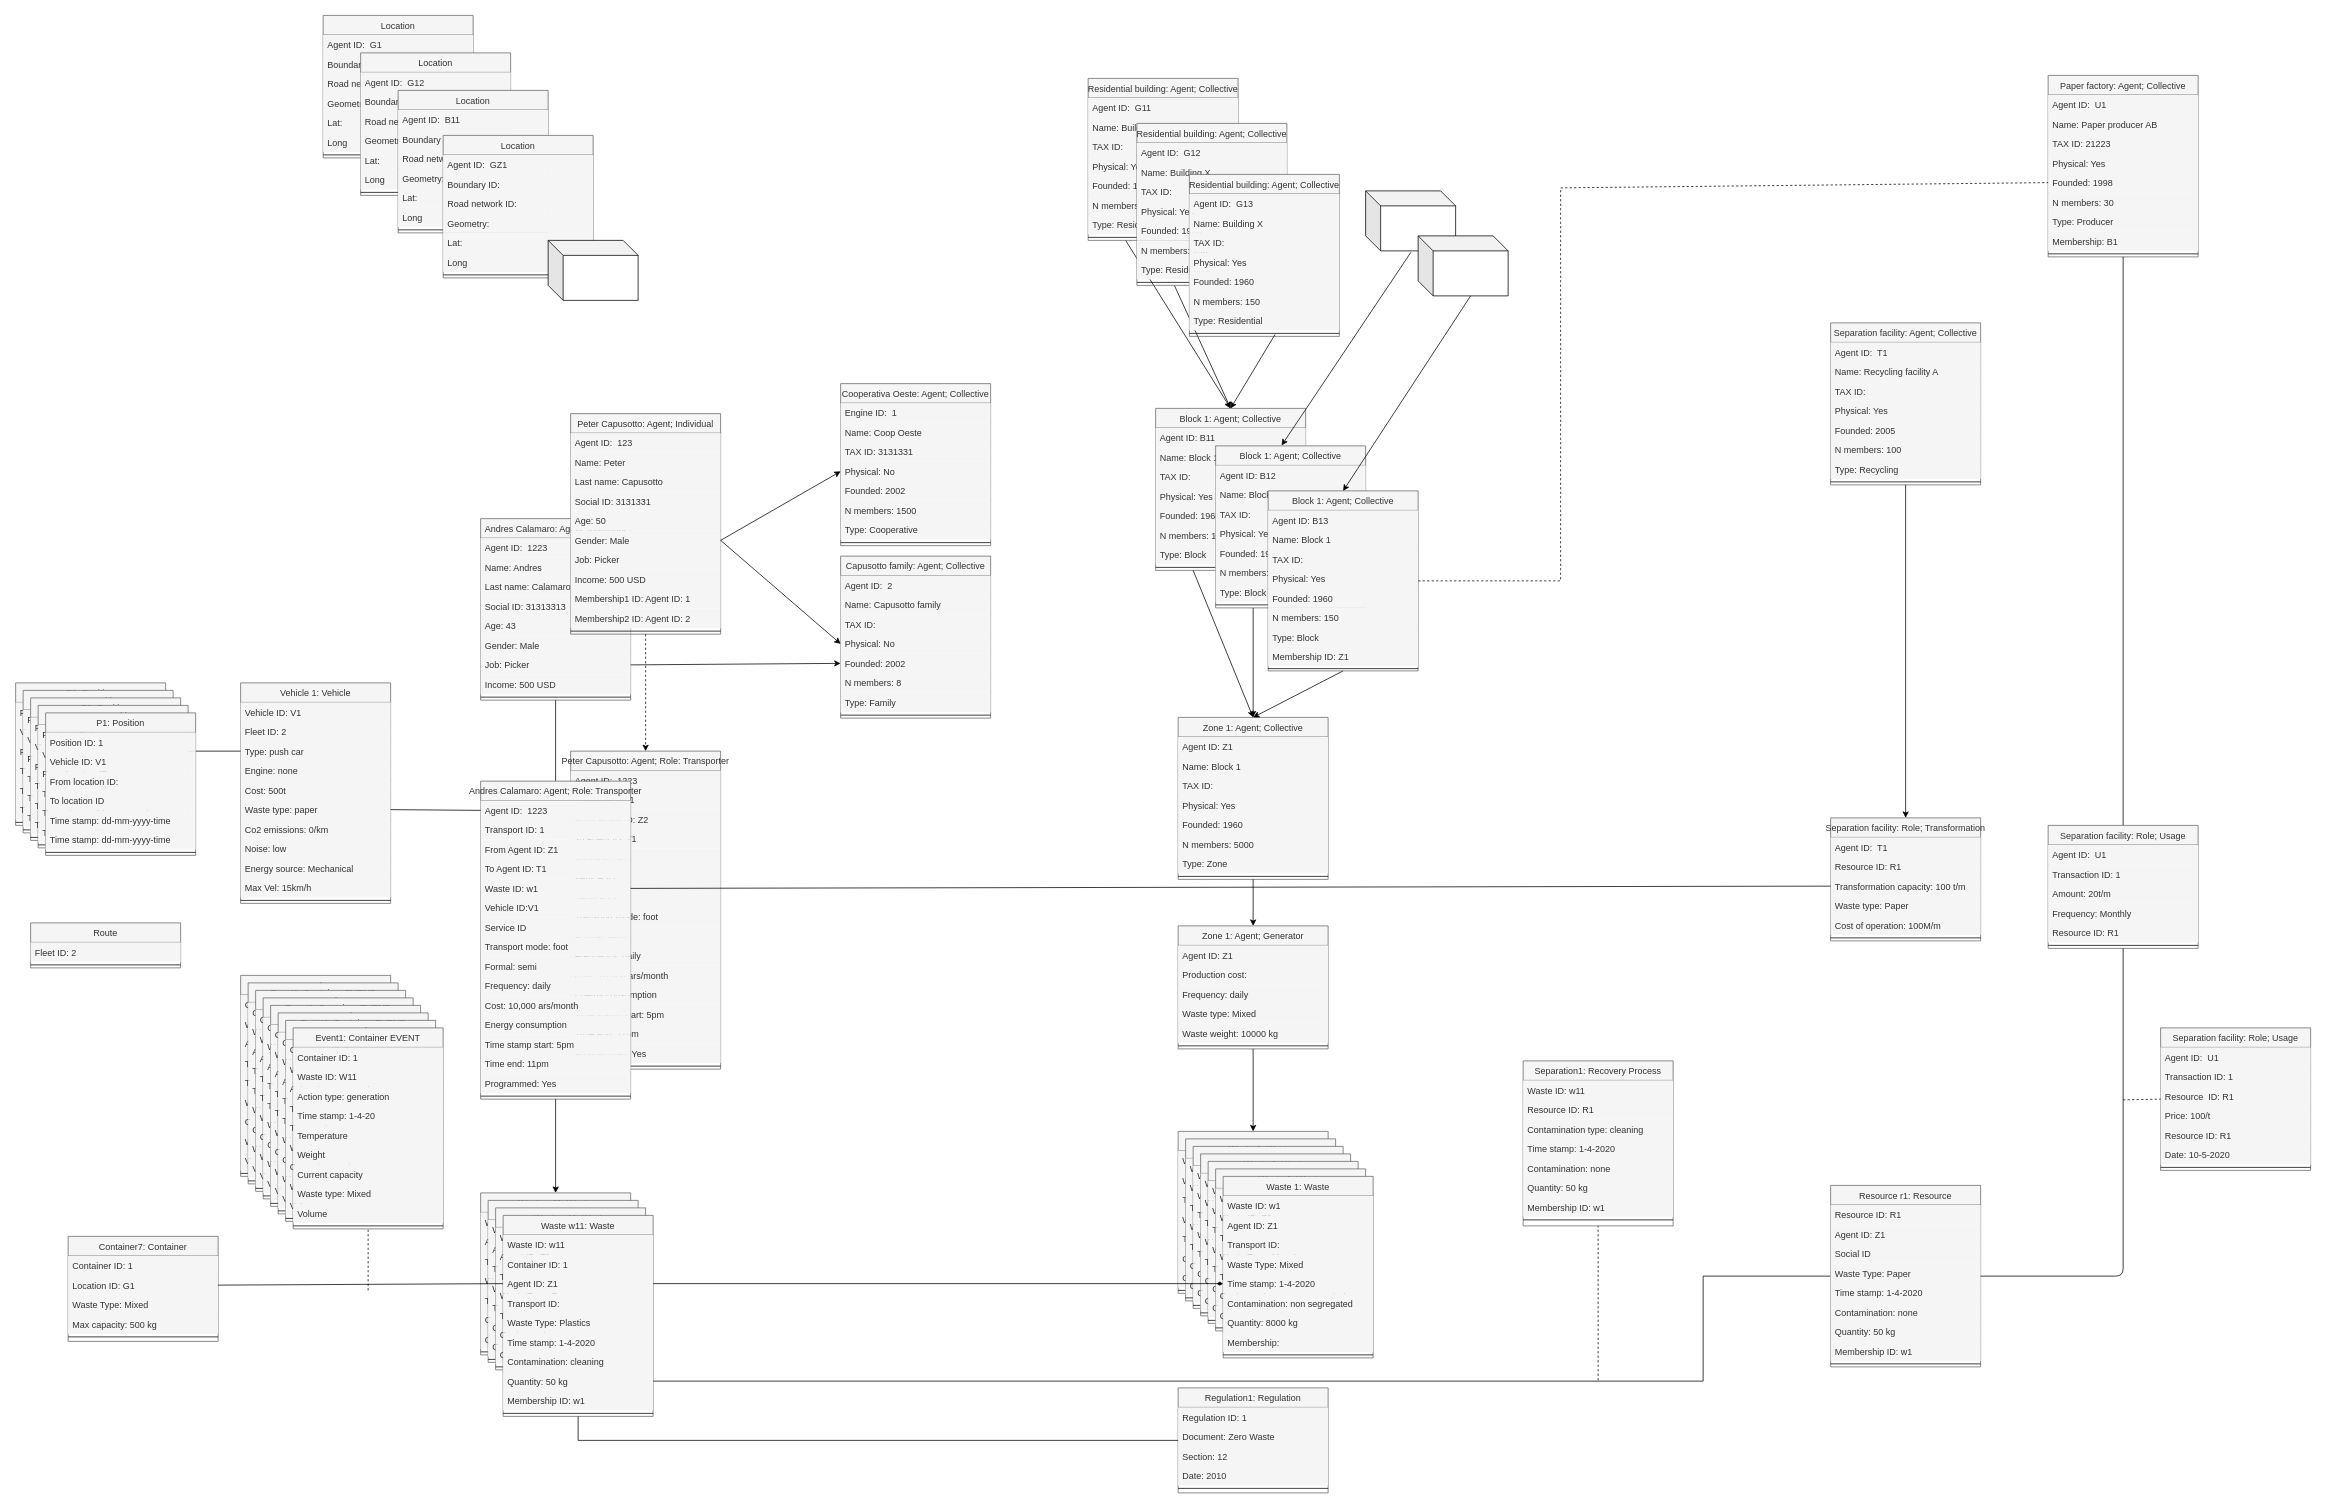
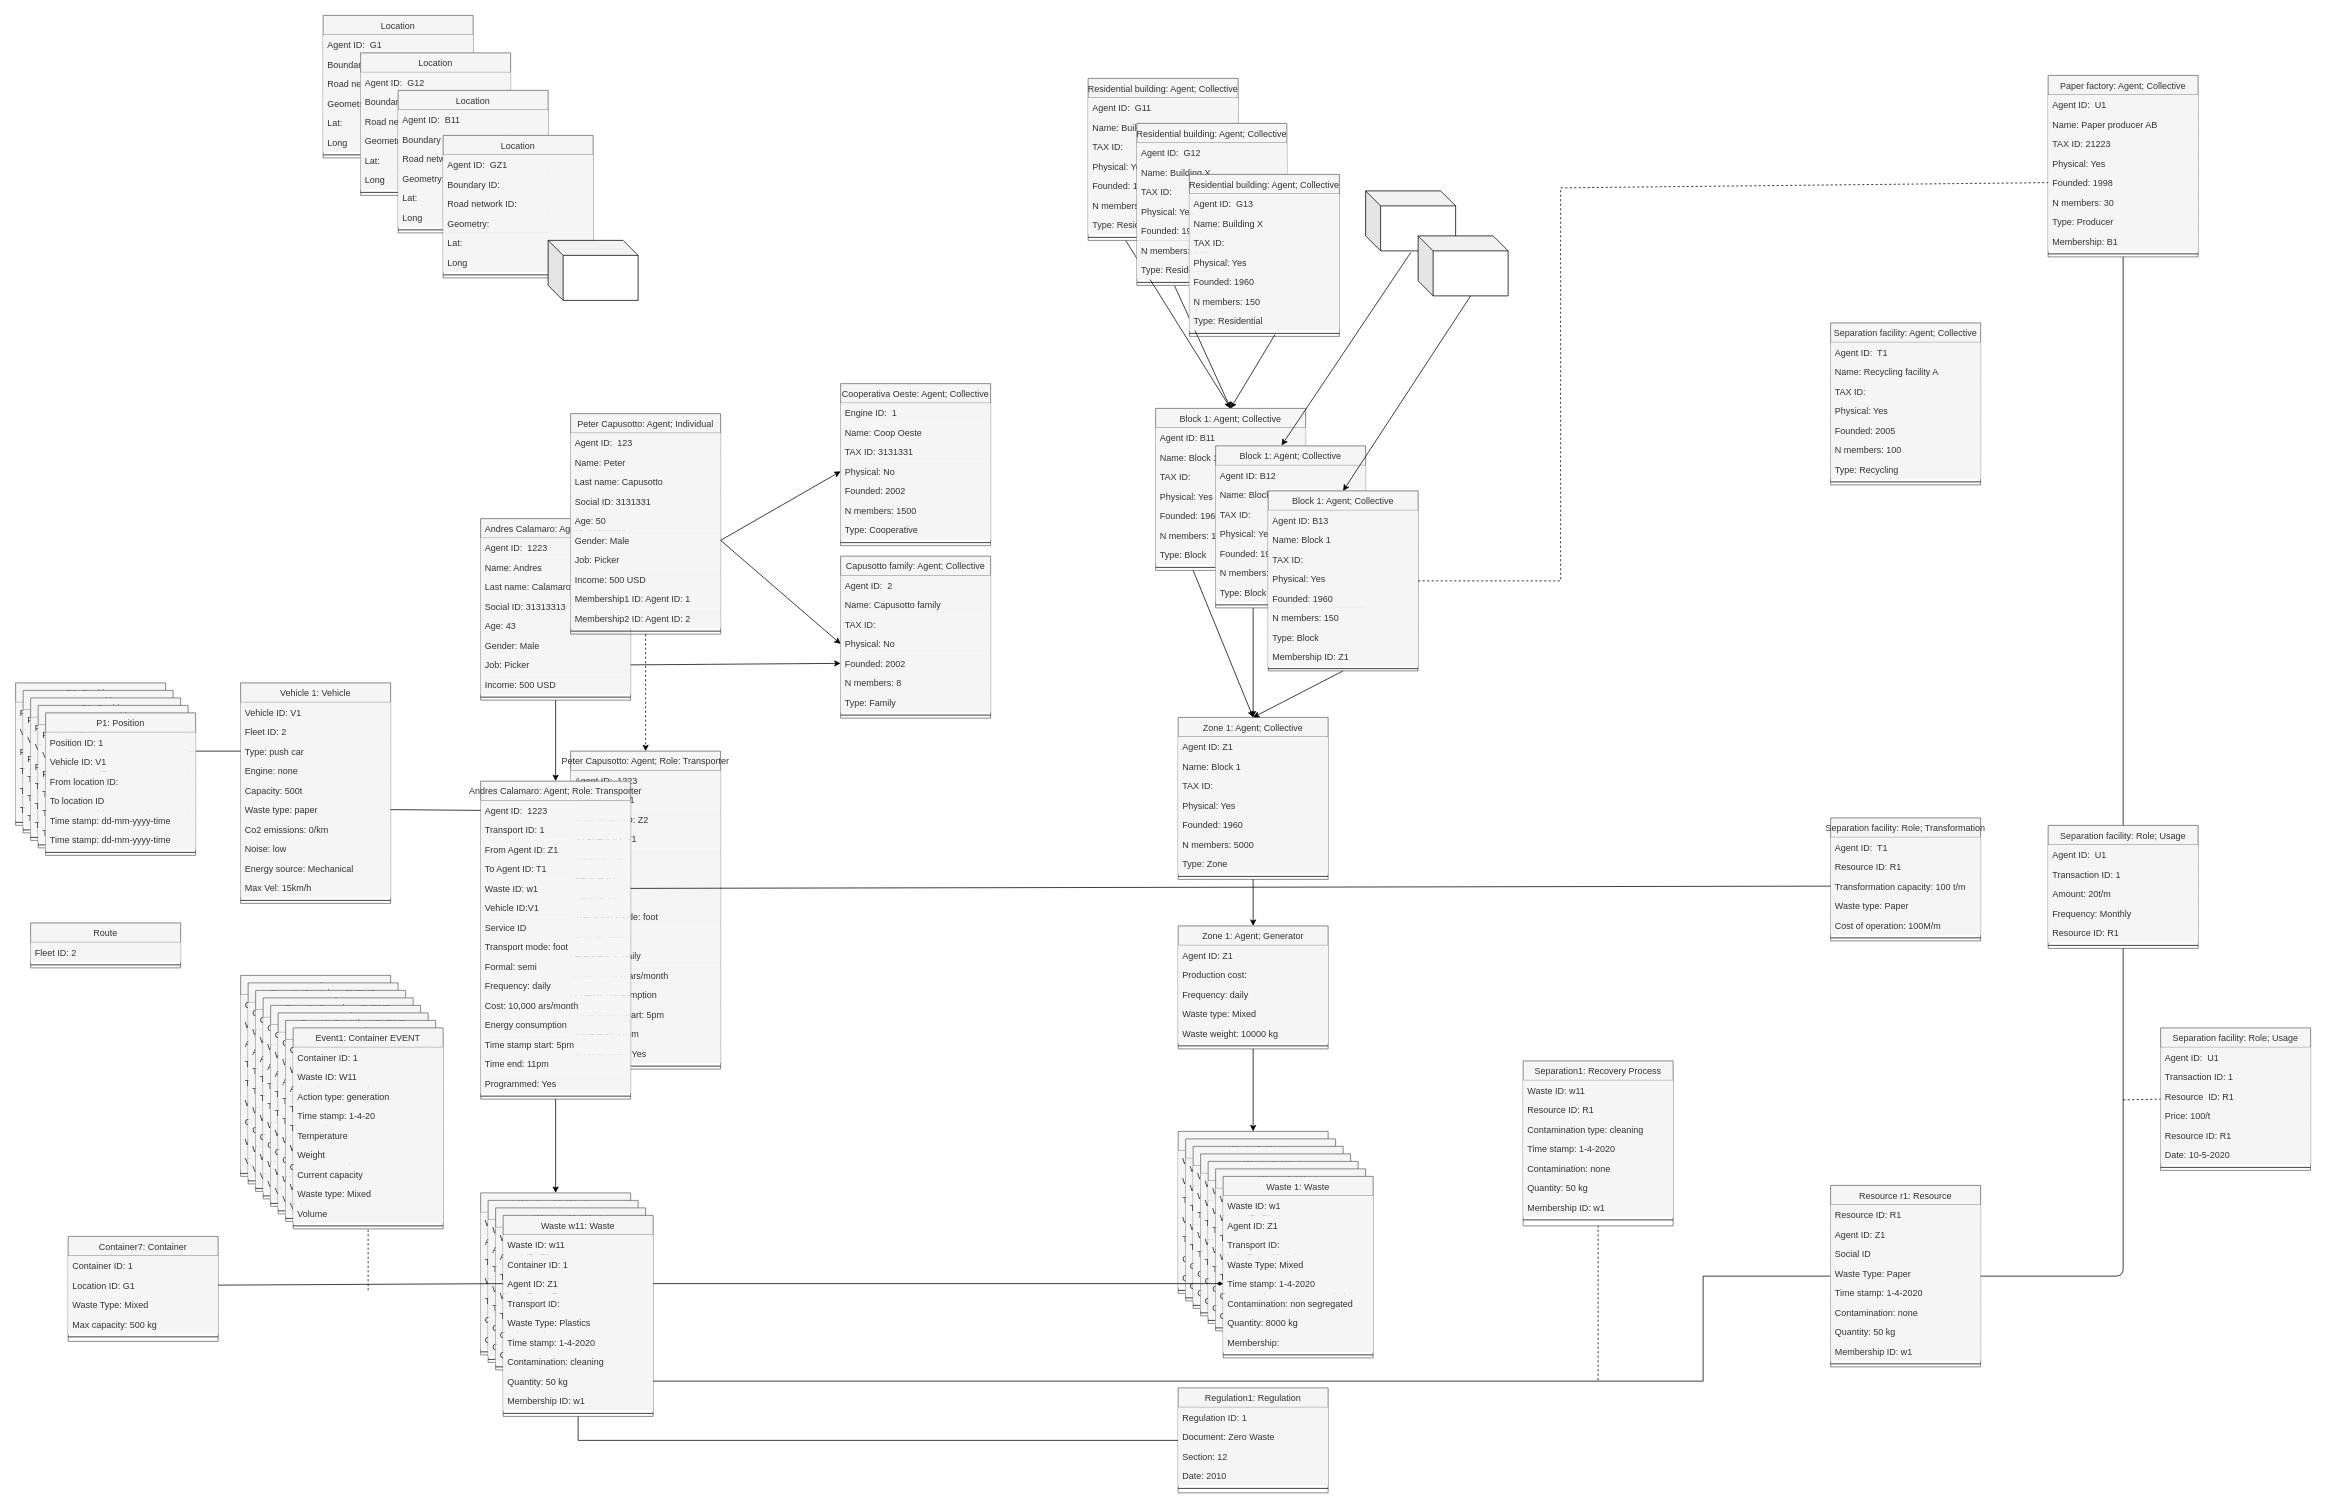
edge "Separation facility: Agent; Collective" -> "Separation facility: Role; Transformation": removed
edge "Andres Calamaro: Agent; Individual" -- "Andres Calamaro: Agent; Role: Transporter": arrowhead none -> classic
node "Cost: 500t": label "Cost: 500t" -> "Capacity: 500t"
